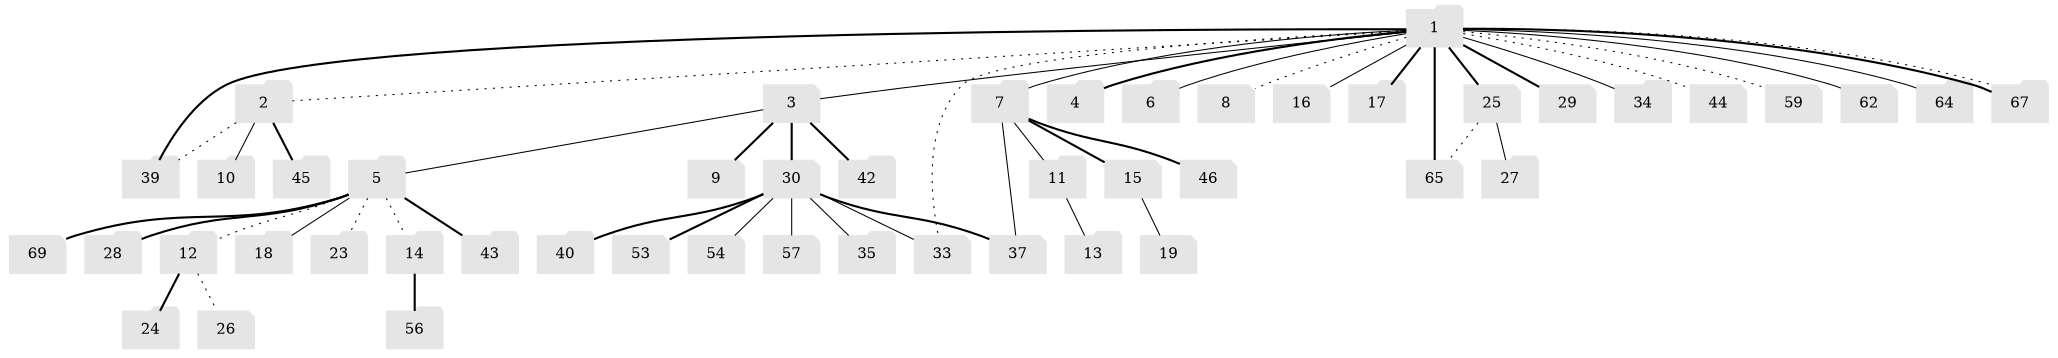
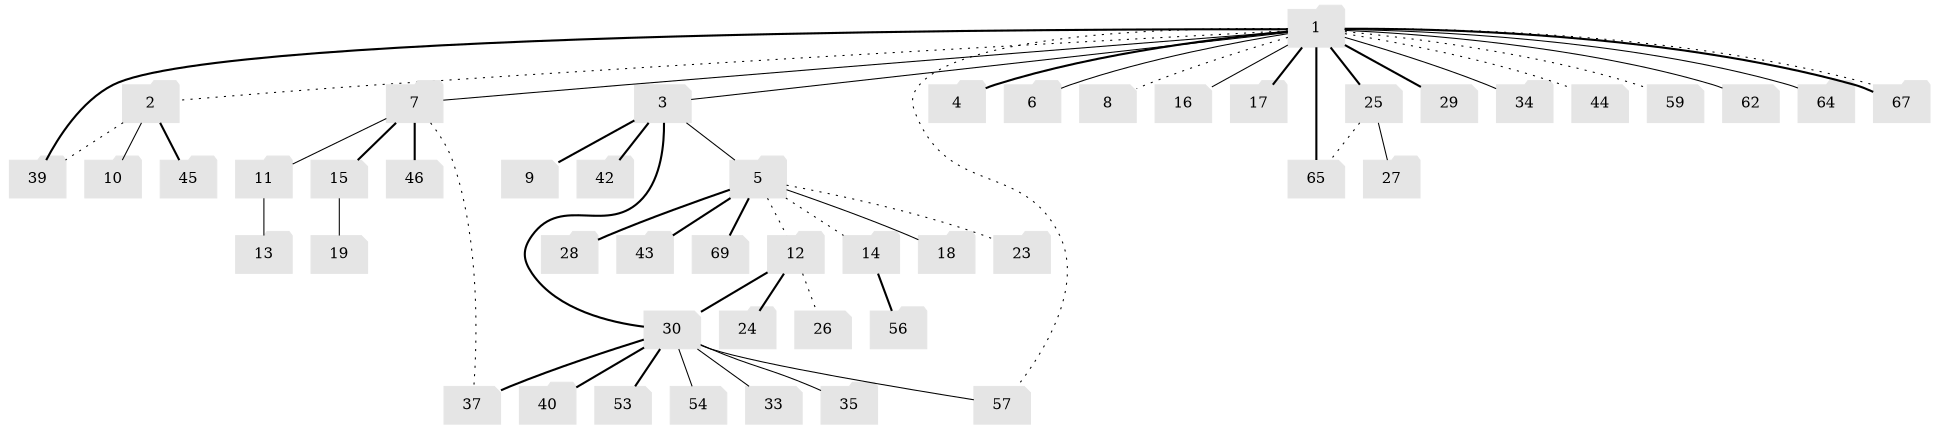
edge "1" -- "33": now "1" -- "57"
edge "7" -- "37": style solid -> dotted
edge "12" -- "30": added
